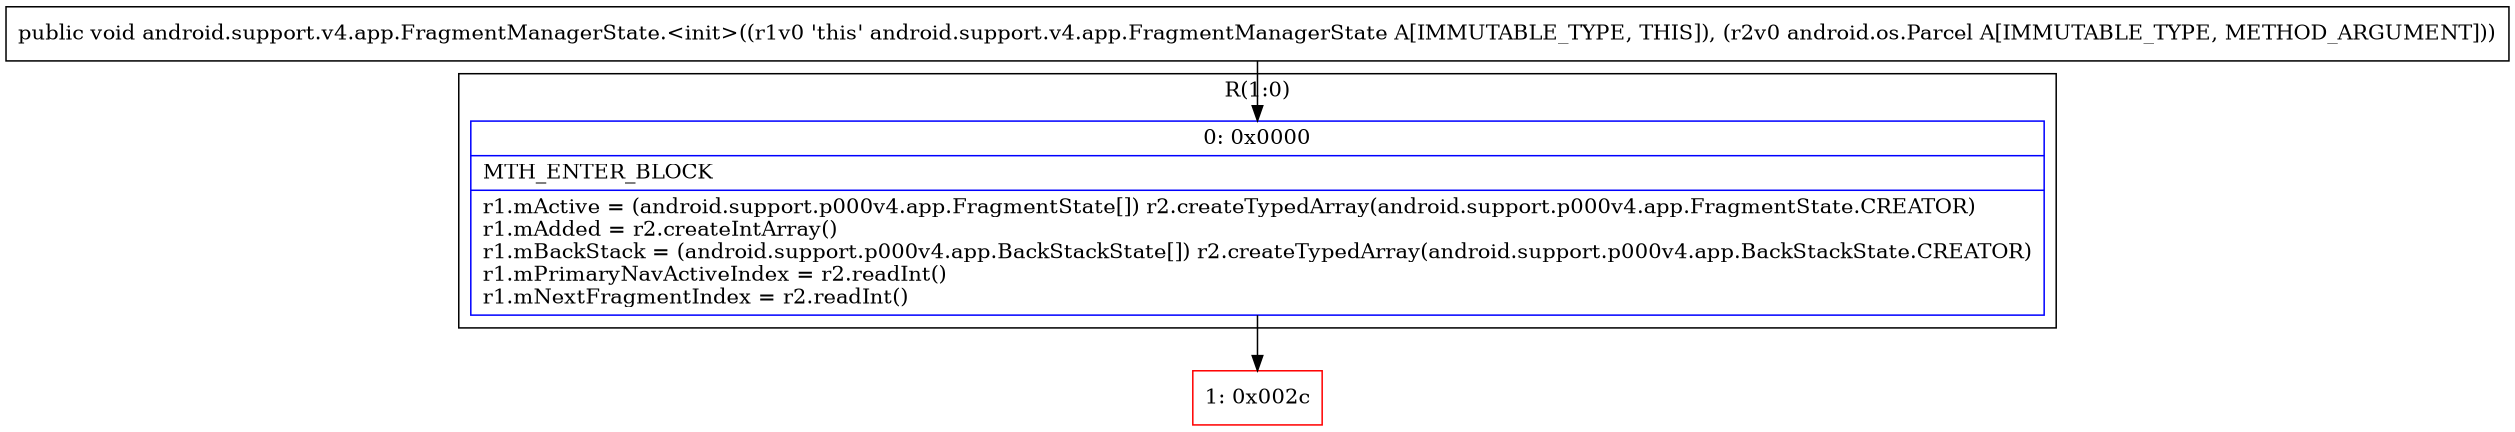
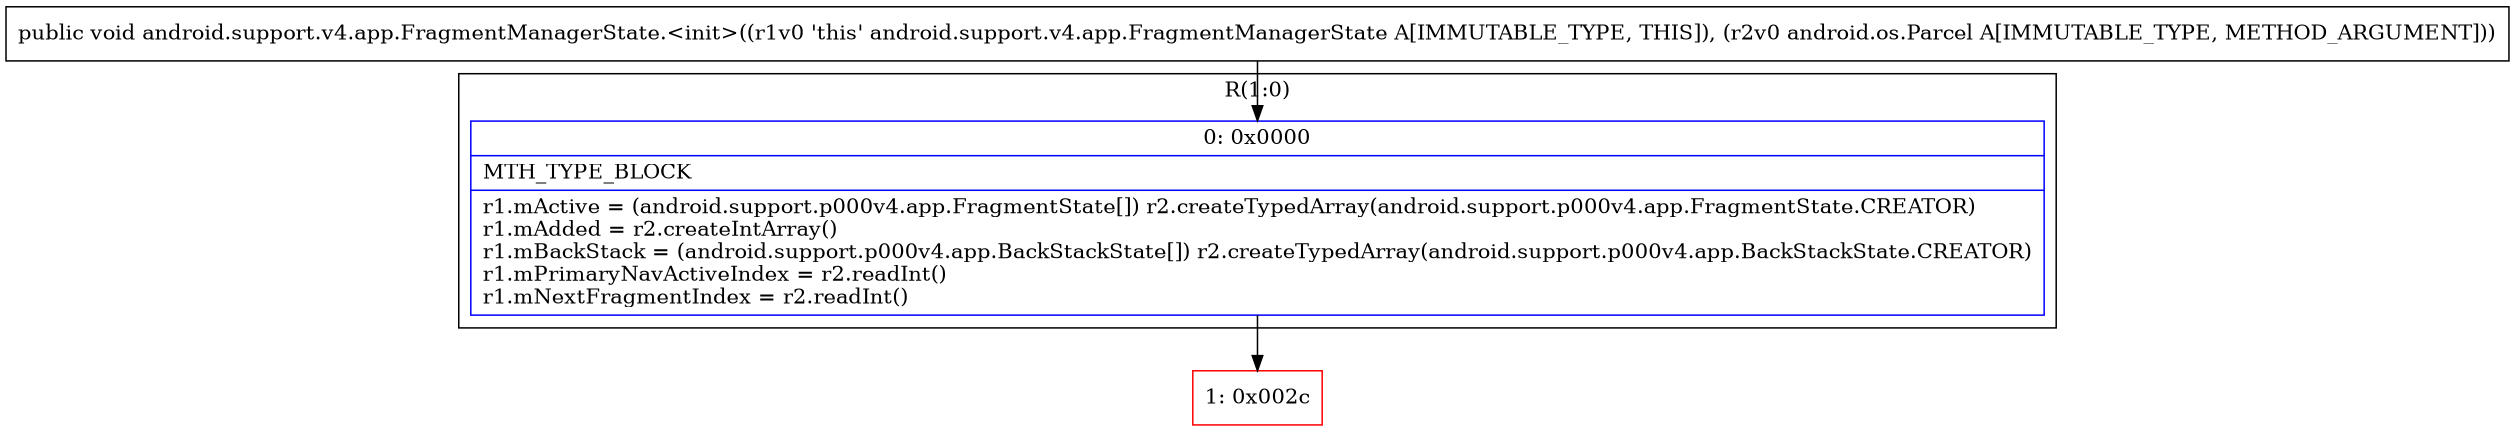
node "0: 0x0000": text "MTH_ENTER_BLOCK" -> "MTH_TYPE_BLOCK"
